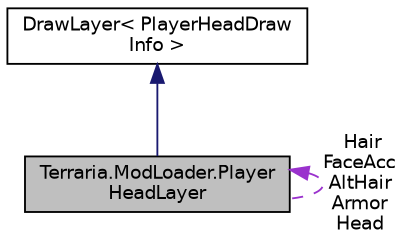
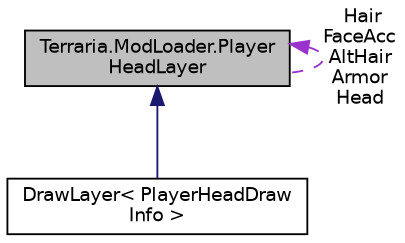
edge "Terraria.ModLoader.Player HeadLayer" -> "DrawLayer< PlayerHeadDraw Info >": reversed
